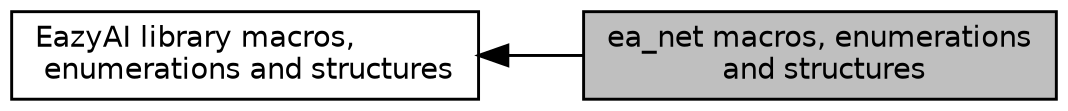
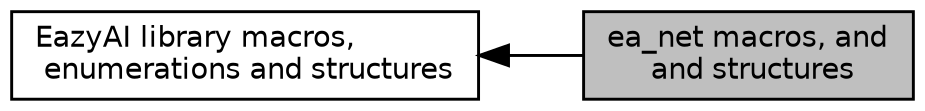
node "ea_net macros, enumerations and structures": label "ea_net macros, enumerations and structures" -> "ea_net macros, and and structures"
